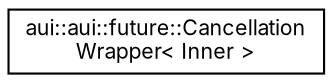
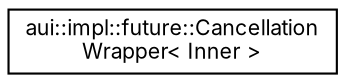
node "aui::aui::future::Cancellation Wrapper< Inner >": label "aui::aui::future::Cancellation Wrapper< Inner >" -> "aui::impl::future::Cancellation Wrapper< Inner >"
